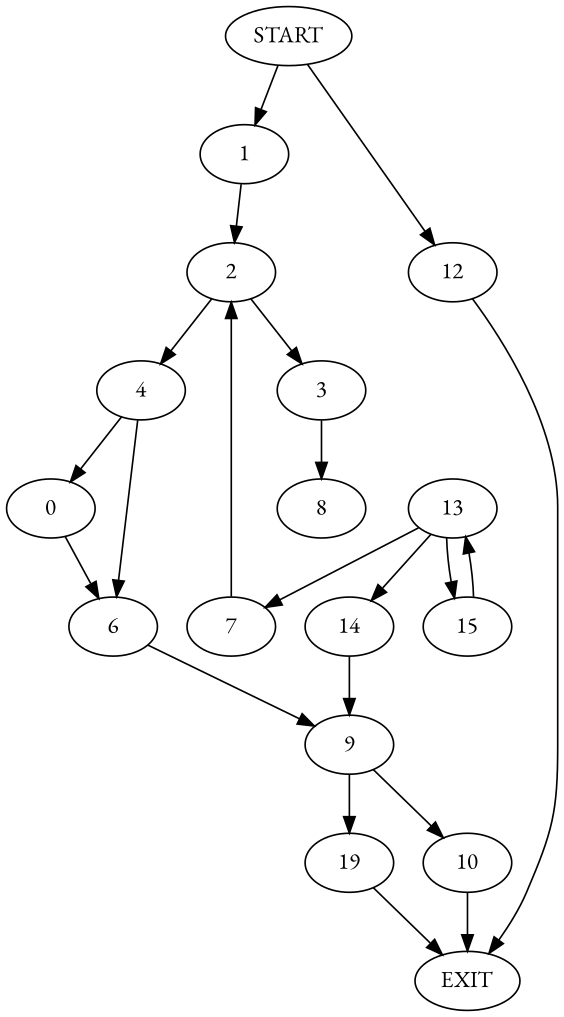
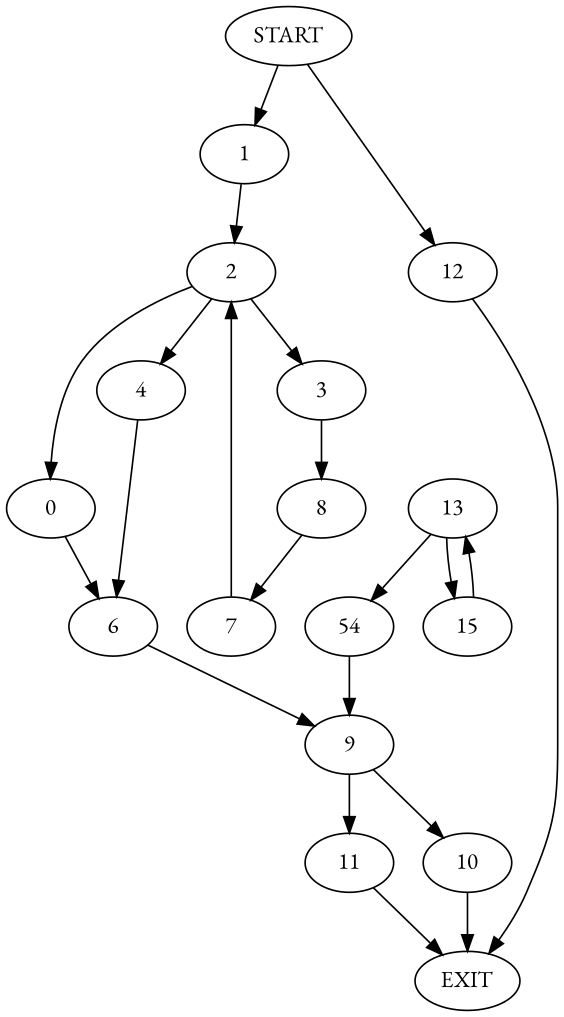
edge "4" -> "0": now "2" -> "0"
edge "13" -> "7": now "8" -> "7"
node "14": label "14" -> "54"
node "19": label "19" -> "11"
